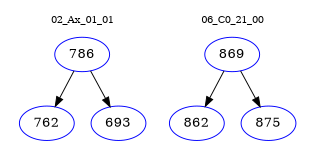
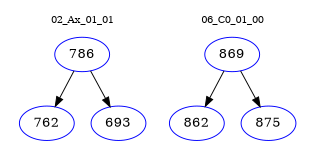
cluster "06_C0_21_00": label "06_C0_21_00" -> "06_C0_01_00"
